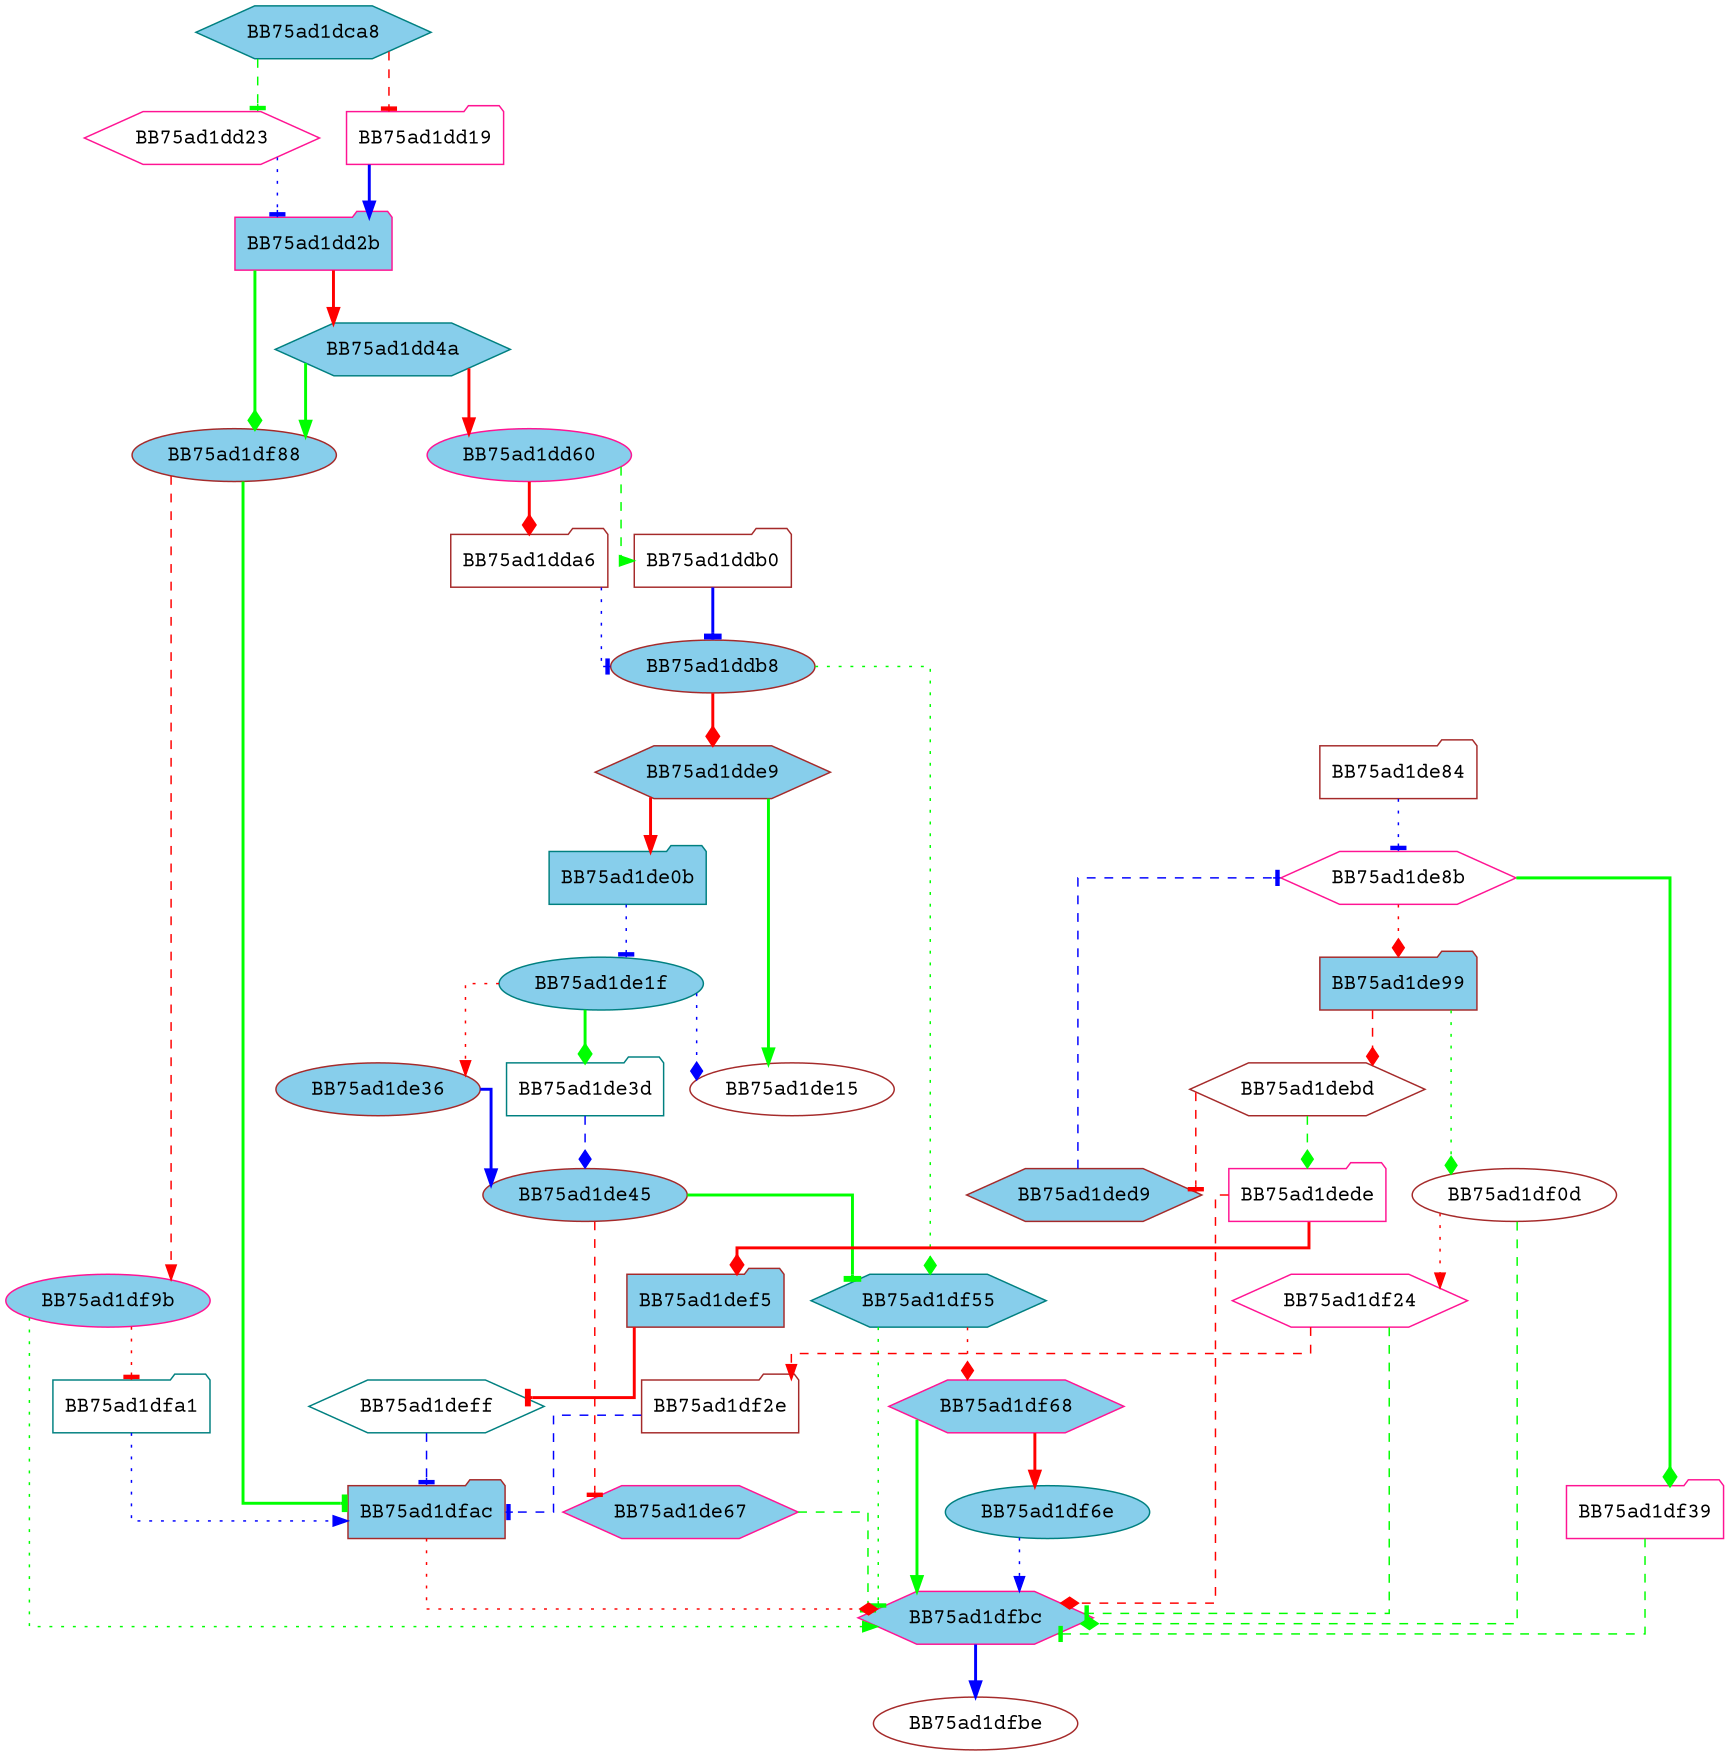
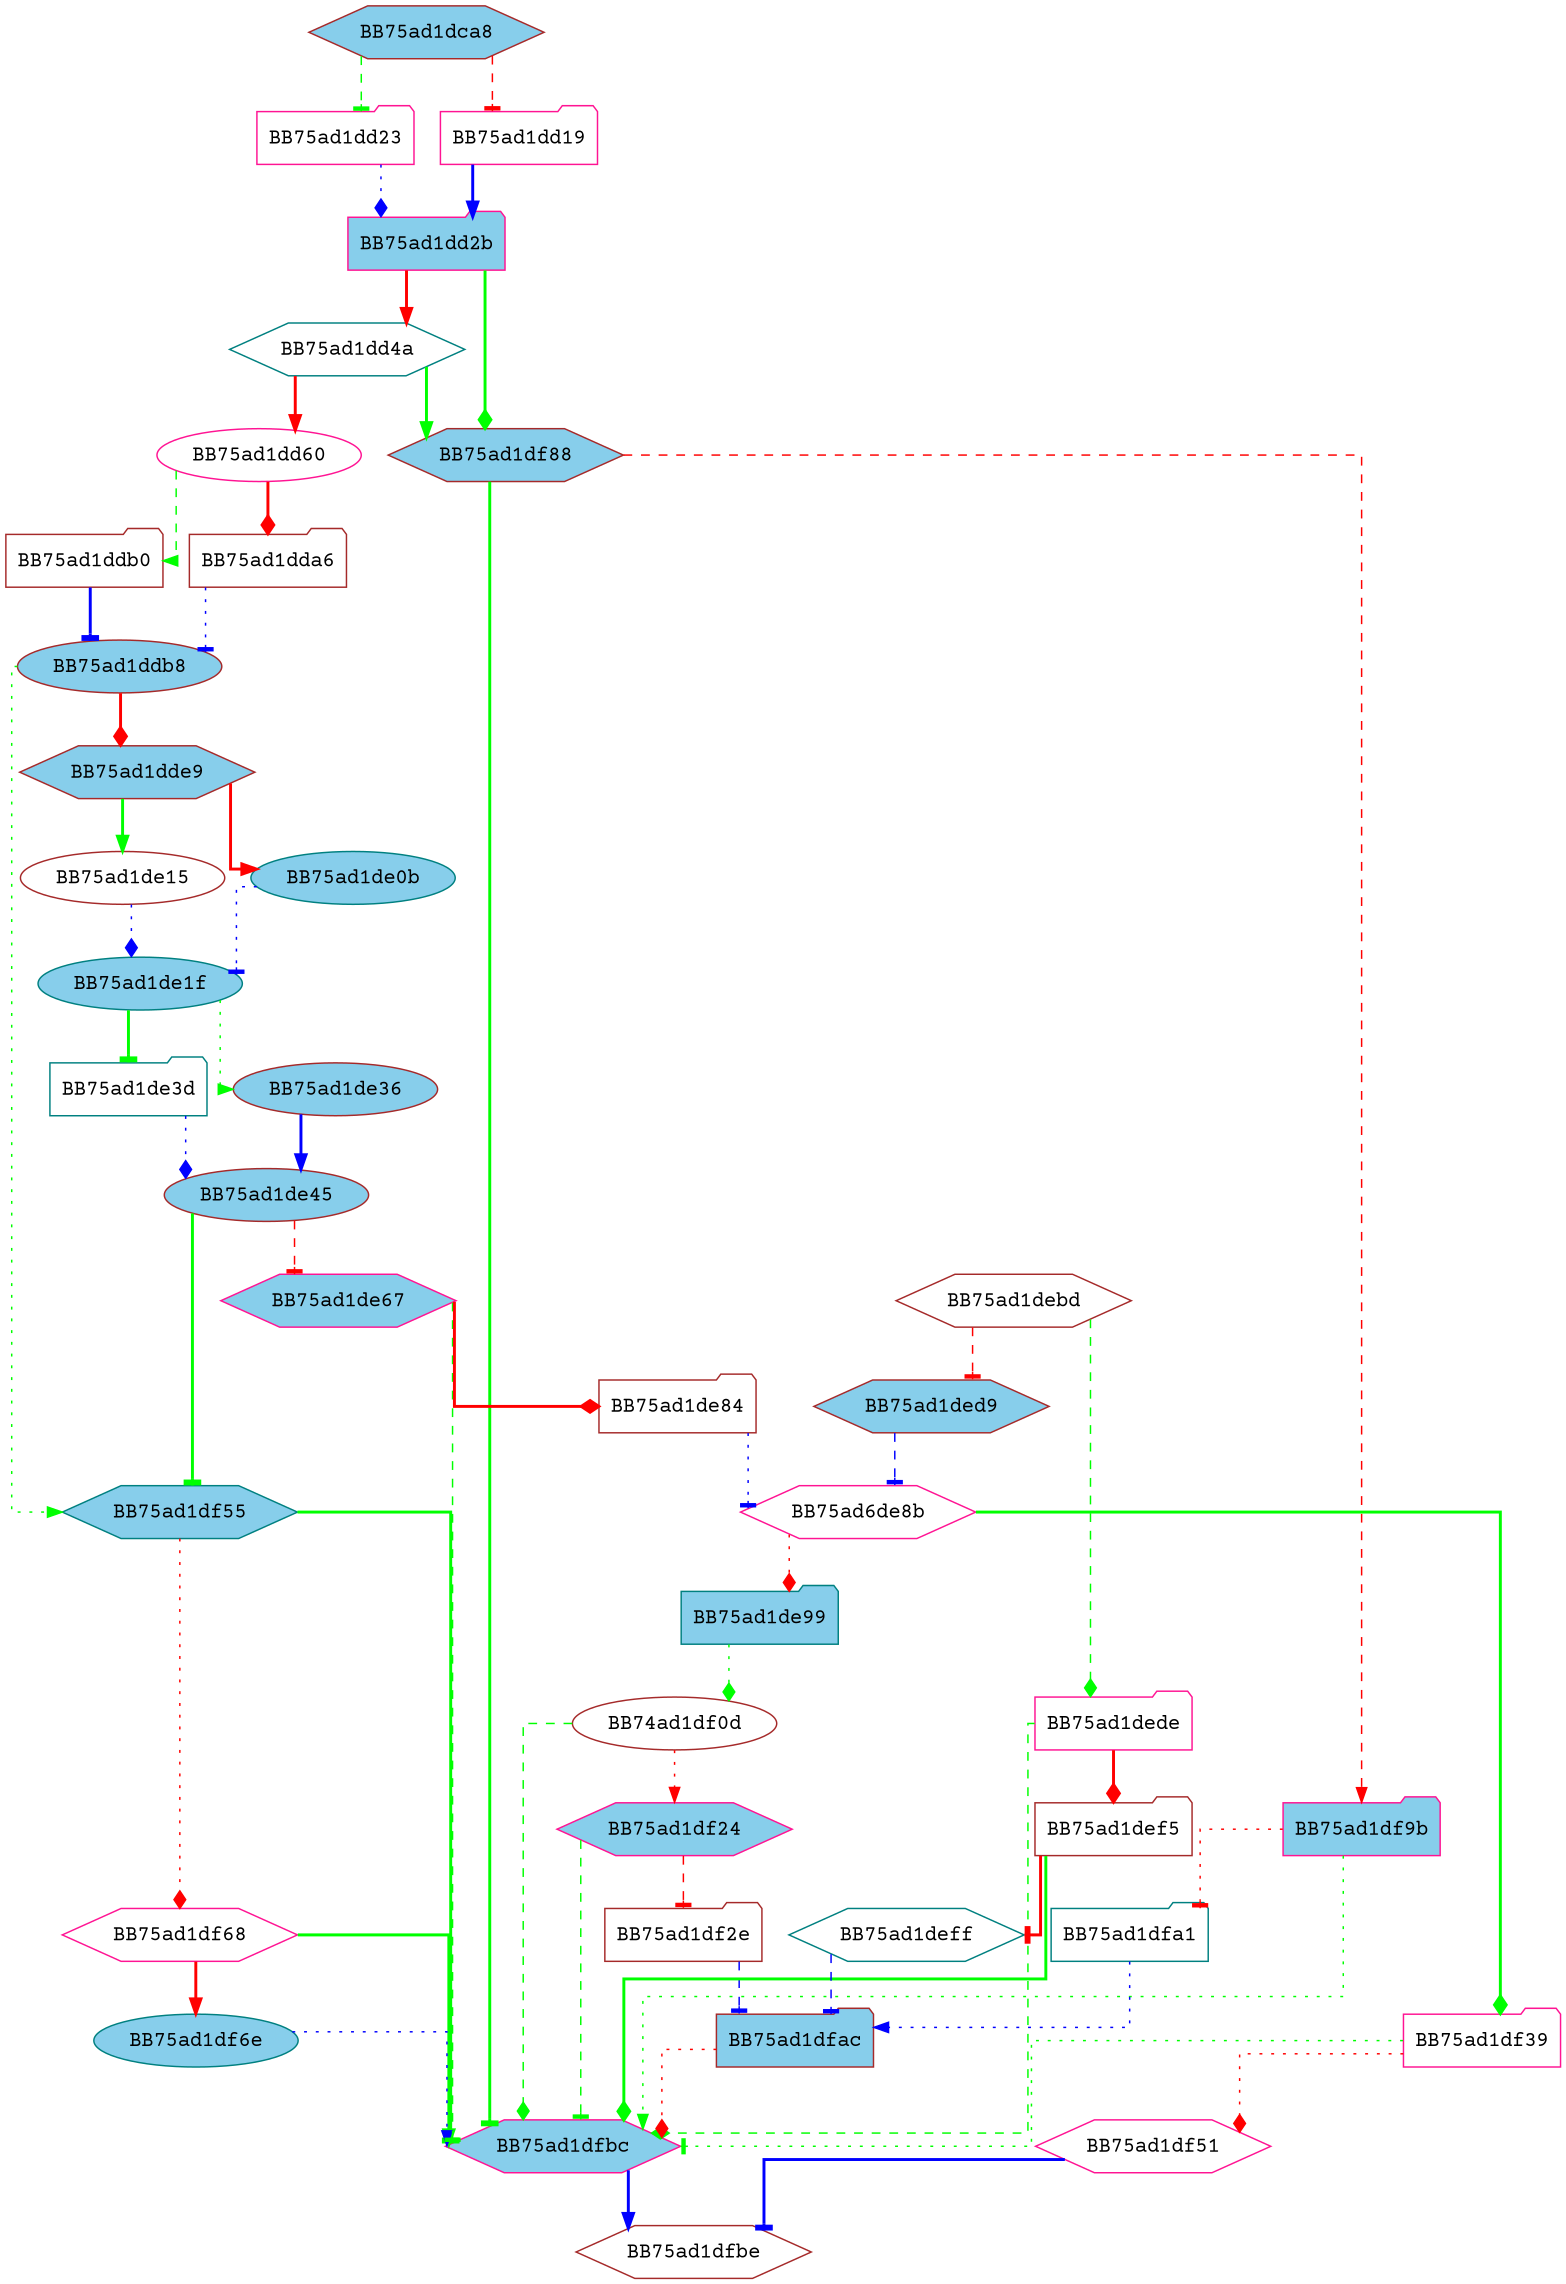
node "BB75ad1dca8": color teal -> brown
node "BB75ad1dd23": shape hexagon -> folder
edge "BB75ad1dd23" -> "BB75ad1dd2b": arrowhead tee -> diamond
node "BB75ad1dd4a": fillcolor skyblue -> white
node "BB75ad1df88": shape ellipse -> hexagon
node "BB75ad1dd60": fillcolor skyblue -> white
node "BB75ad1de0b": shape folder -> ellipse
node "BB75ad1de8b": label "BB75ad1de8b" -> "BB75ad6de8b"
edge "BB75ad1ddb8" -> "BB75ad1df55": arrowhead diamond -> normal
node "BB75ad1de99": color brown -> teal
edge "BB75ad1de1f" -> "BB75ad1de36": color red -> green
edge "BB75ad1de1f" -> "BB75ad1de3d": arrowhead diamond -> tee
edge "BB75ad1de1f" -> "BB75ad1de15": reversed
edge "BB75ad1de99" -> "BB75ad1debd": removed
edge "BB75ad1df88" -> "BB75ad1dfac": now "BB75ad1df88" -> "BB75ad1dfbc"
edge "BB75ad1de3d" -> "BB75ad1de45": style dashed -> dotted
node "BB75ad1df0d": label "BB75ad1df0d" -> "BB74ad1df0d"
node "BB75ad1df9b": shape ellipse -> folder
node "BB75ad1def5": fillcolor skyblue -> white
node "BB75ad1df24": fillcolor white -> skyblue
edge "BB75ad1df24" -> "BB75ad1df2e": arrowhead normal -> tee
edge "BB75ad1de67" -> "BB75ad1de84": added
node "BB75ad1df68": fillcolor skyblue -> white
edge "BB75ad1dede" -> "BB75ad1dfbc": color red -> green
edge "BB75ad1df55" -> "BB75ad1dfbc": style dotted -> bold
edge "BB75ad1df39" -> "BB75ad1dfbc": style dashed -> dotted
node "BB75ad1dfbe": shape ellipse -> hexagon
edge "BB75ad1def5" -> "BB75ad1dfbc": added
node "BB75ad1df51": added
